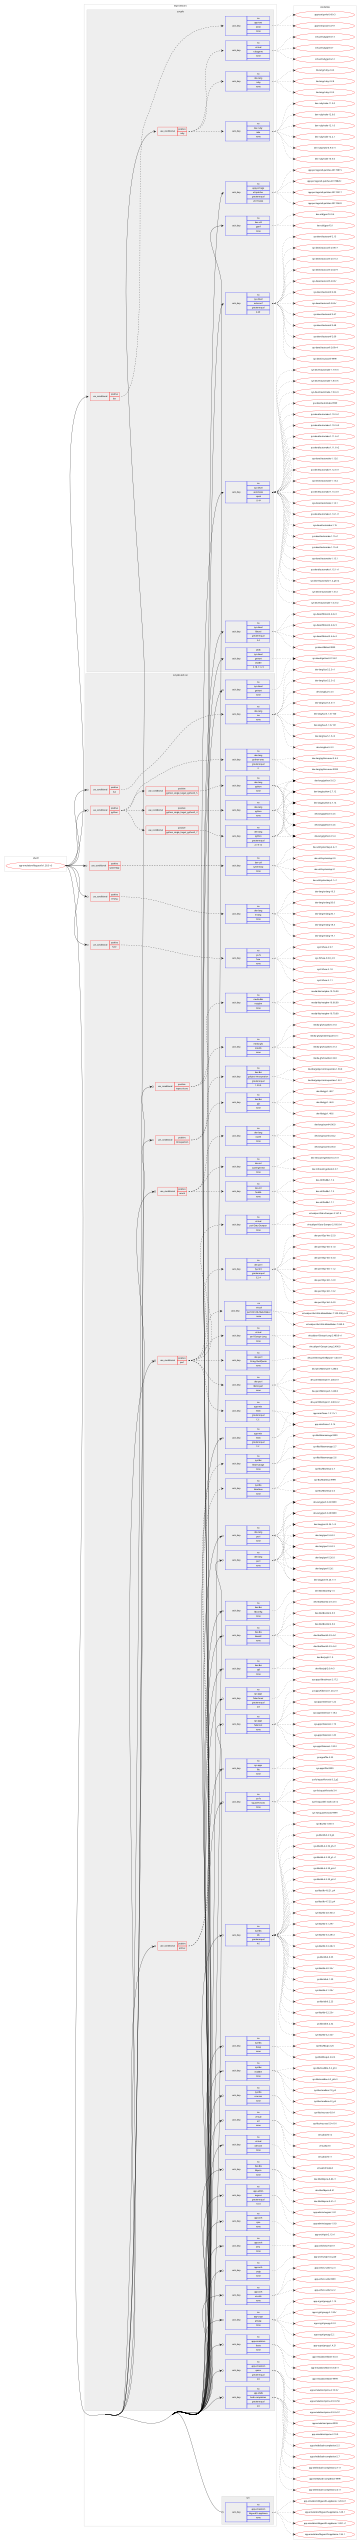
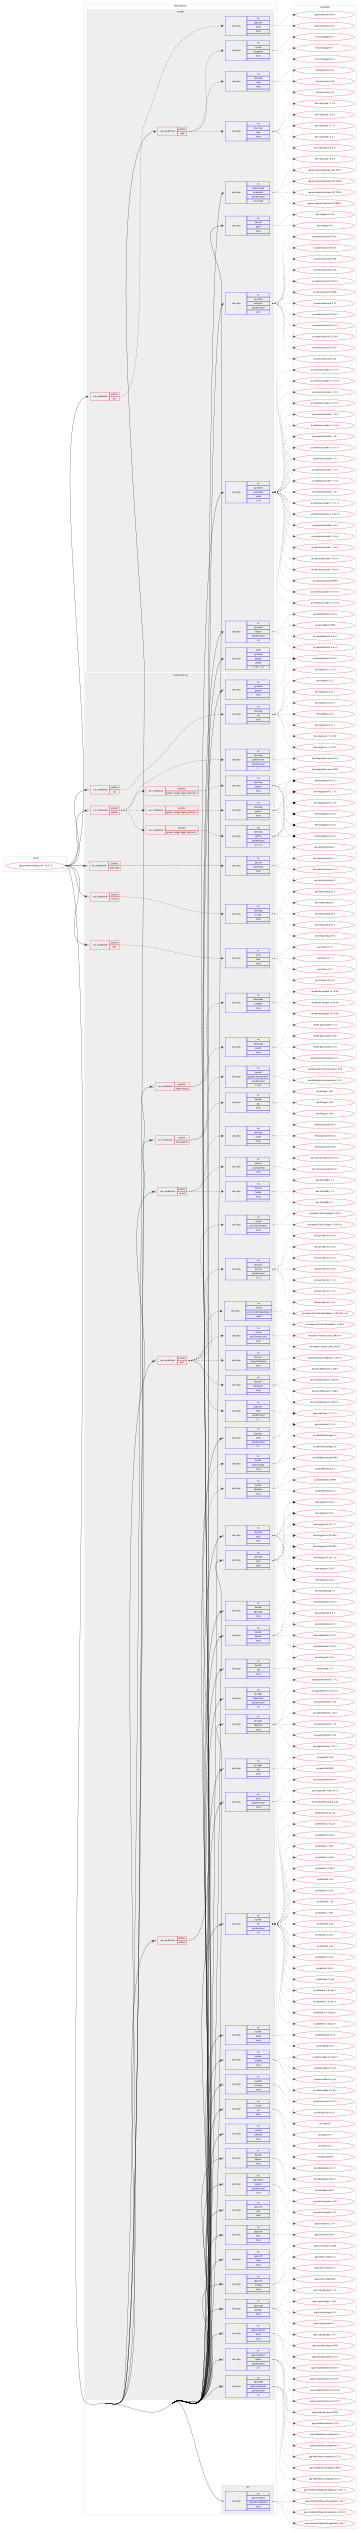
node "sys-fs/squashfs-tools-9999": removed
